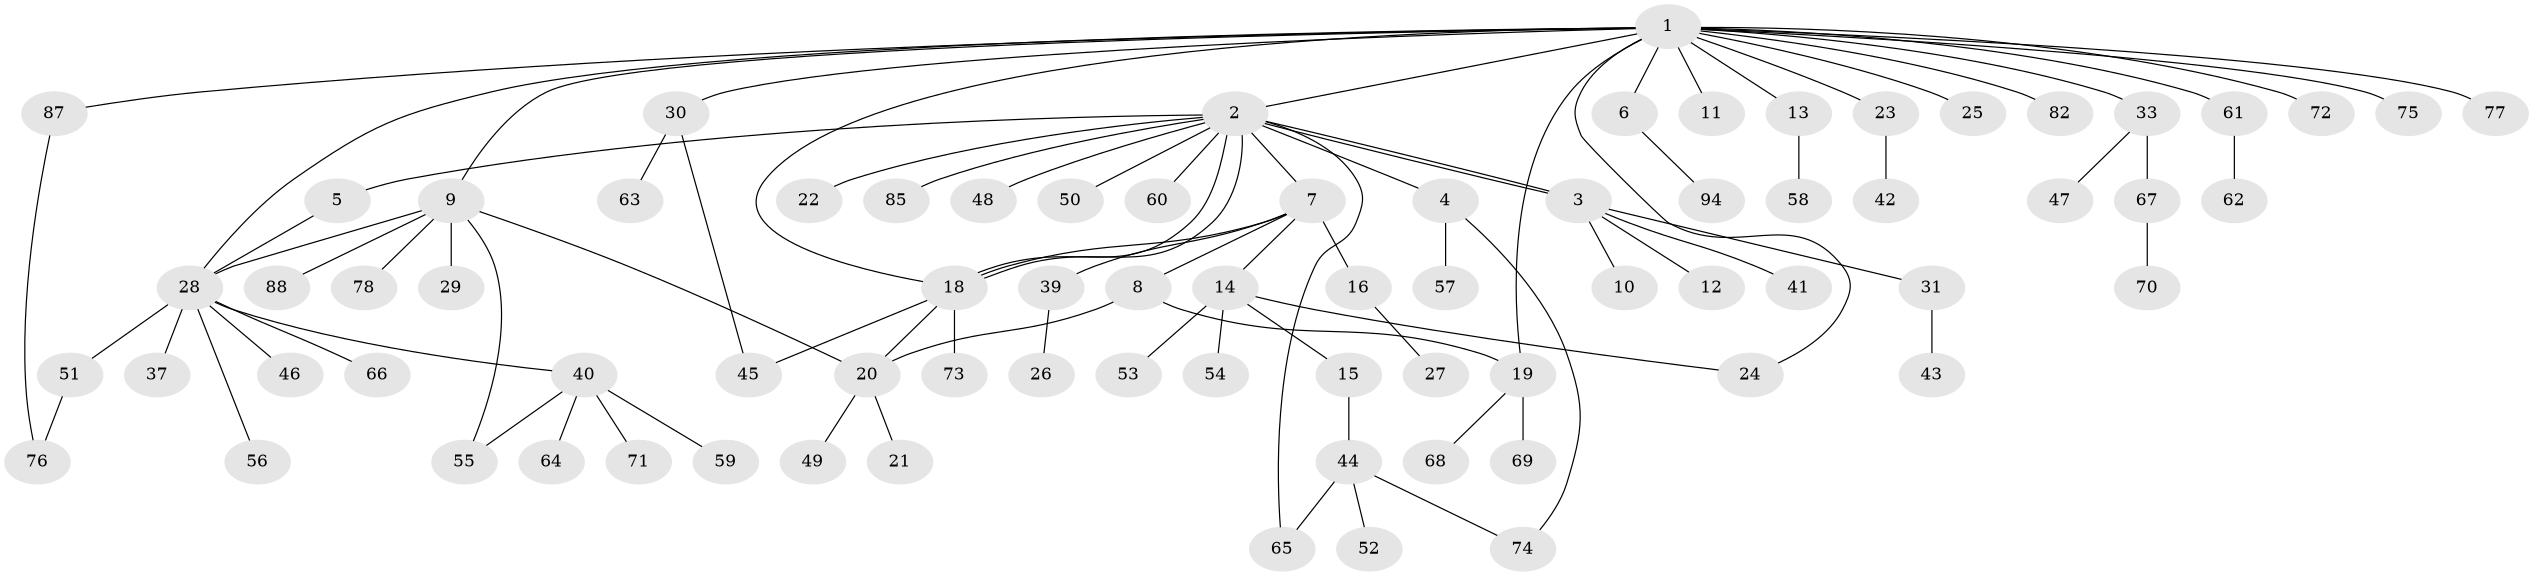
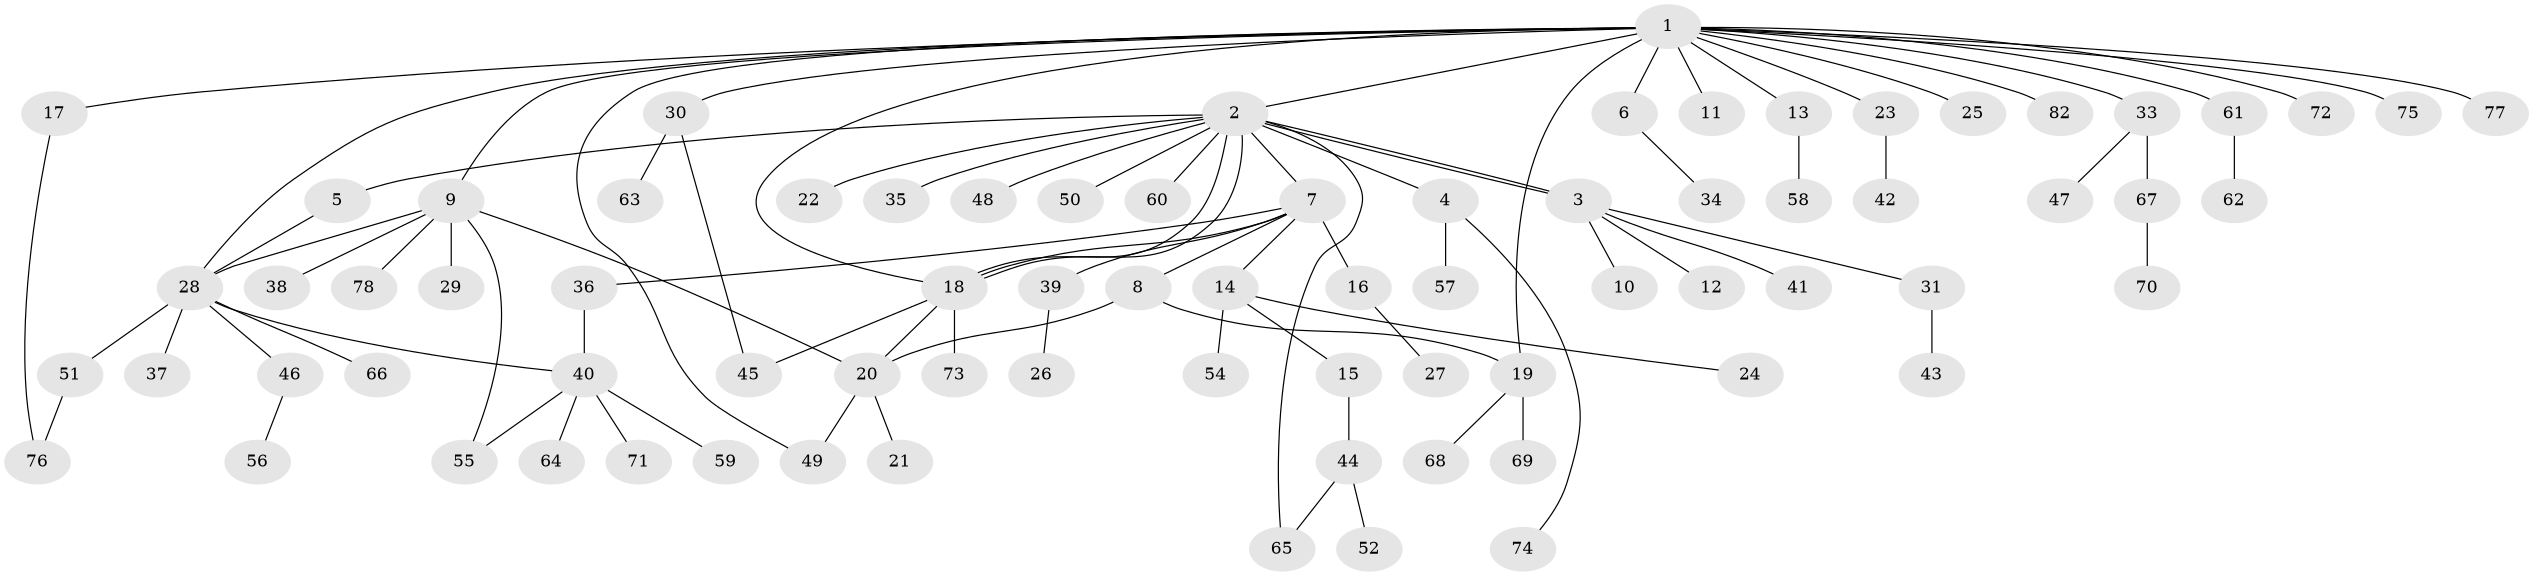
node "87": label "87" -> "17"
node "85": label "85" -> "35"
node "94": label "94" -> "34"
edge "1" -- "24": now "1" -- "49"
node "88": label "88" -> "38"
node "36": added
edge "28" -- "56": now "46" -- "56"
node "53": removed
edge "44" -- "74": removed
